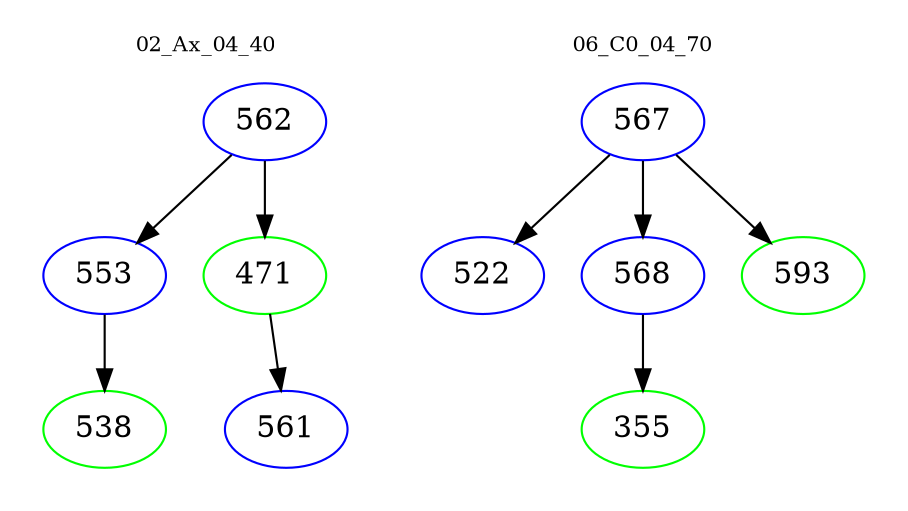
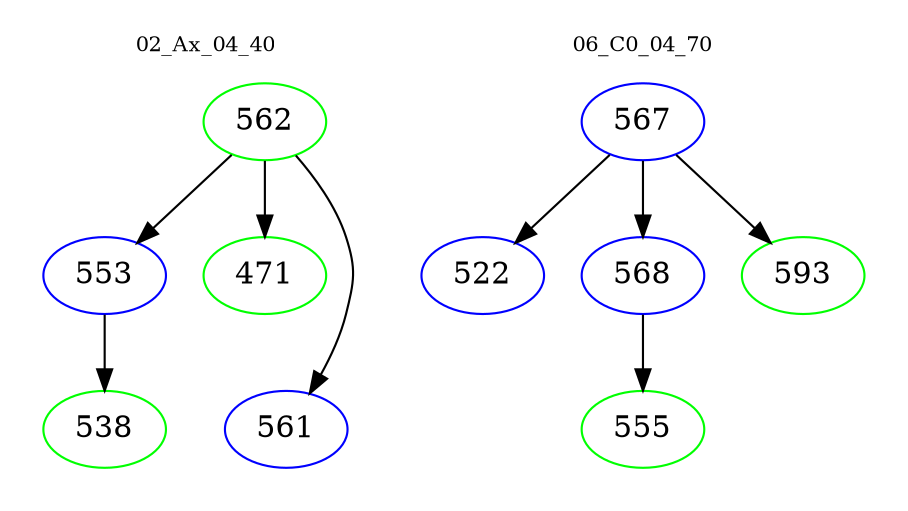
node "562": color blue -> green
edge "471" -> "561": now "562" -> "561"
node "355": label "355" -> "555"
